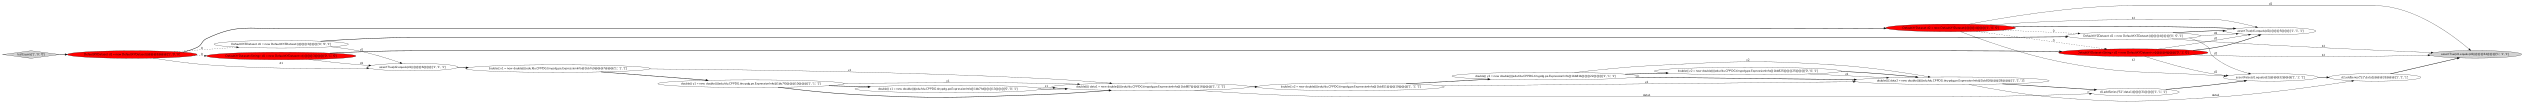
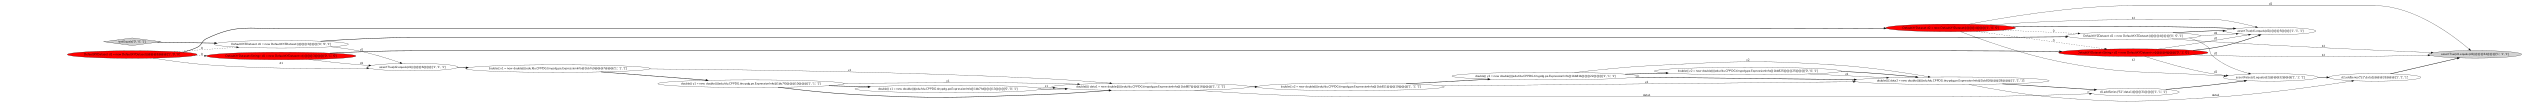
node "testEquals['0', '0', '1']": added
node "testEquals['1', '0', '0']": removed
